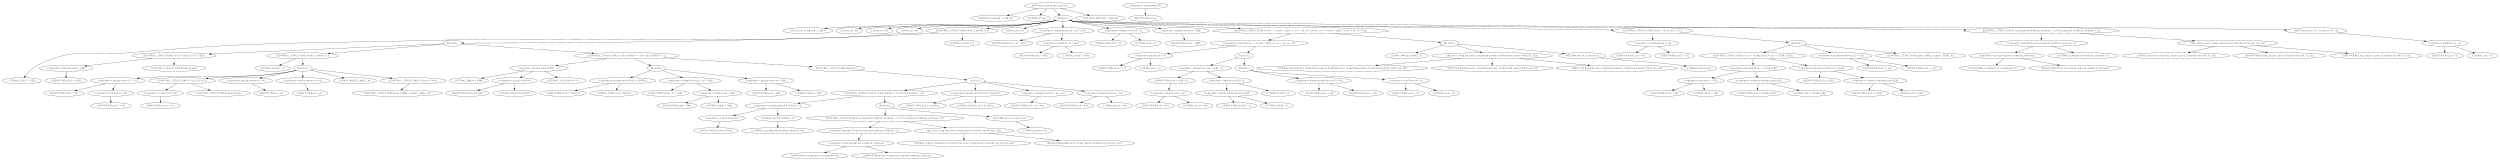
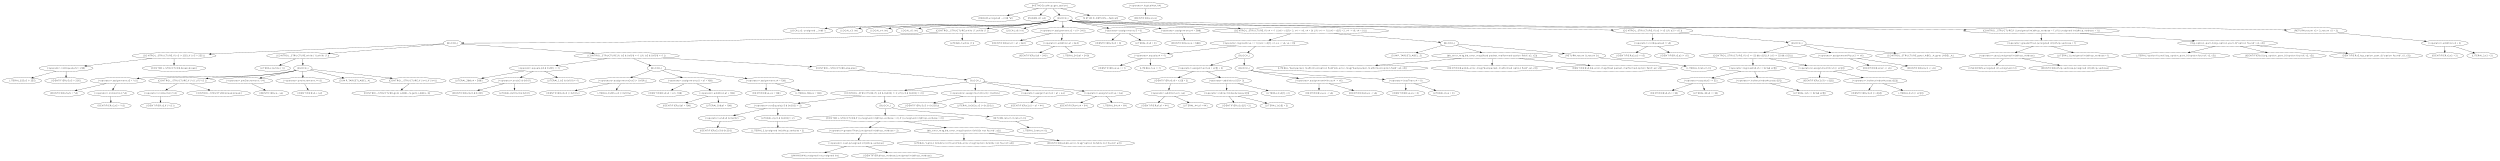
edge "(LOCAL,v5: int)" -> "(LITERAL,255,v5 != 255)": now "(<operator>.notEquals,v5 != 255)" -> "(LITERAL,255,v5 != 255)"
node "(IDENTIFIER,v2,v5 == 52 && v2[1])": removed
